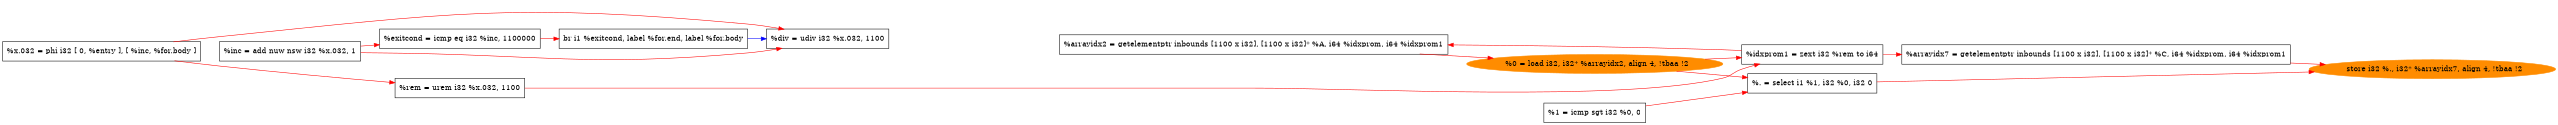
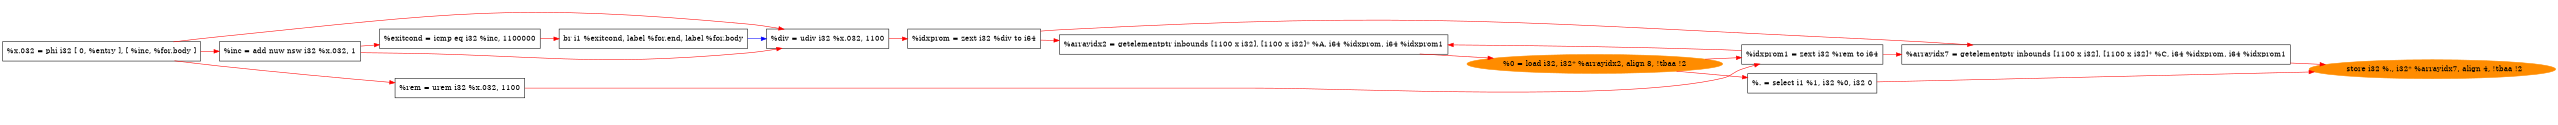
node "%idxprom = zext i32 %div to i64": added
edge "%x.032 = phi i32 [ 0, %entry ], [ %inc, %for.body ]" -> "%inc = add nuw nsw i32 %x.032, 1": added
node "%0 = load i32, i32* %arrayidx2, align 4, !tbaa !2": label "%0 = load i32, i32* %arrayidx2, align 4, !tbaa !2" -> "%0 = load i32, i32* %arrayidx2, align 8, !tbaa !2"
node "%1 = icmp sgt i32 %0, 0": removed
